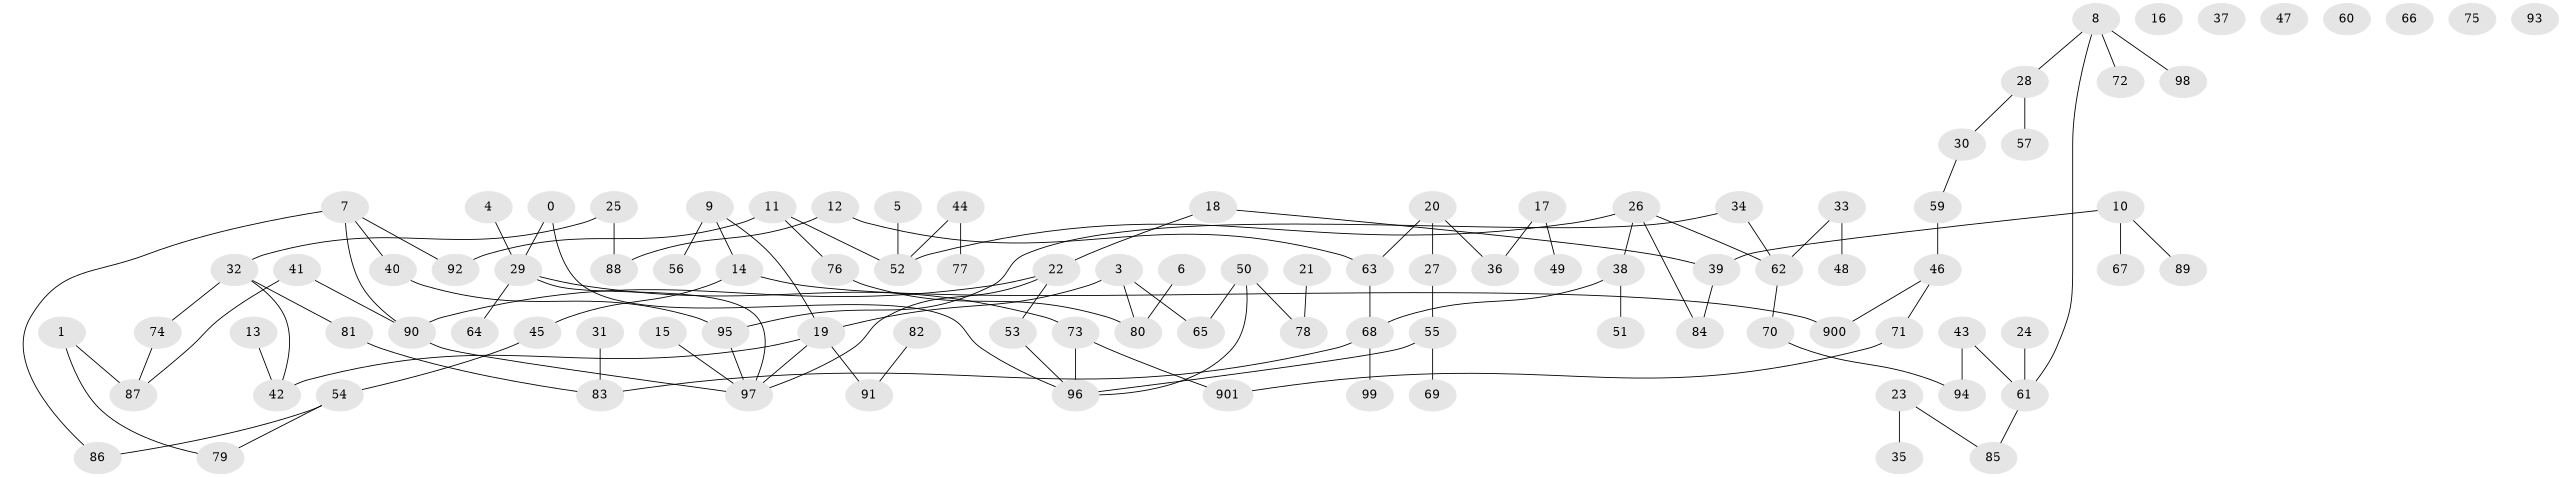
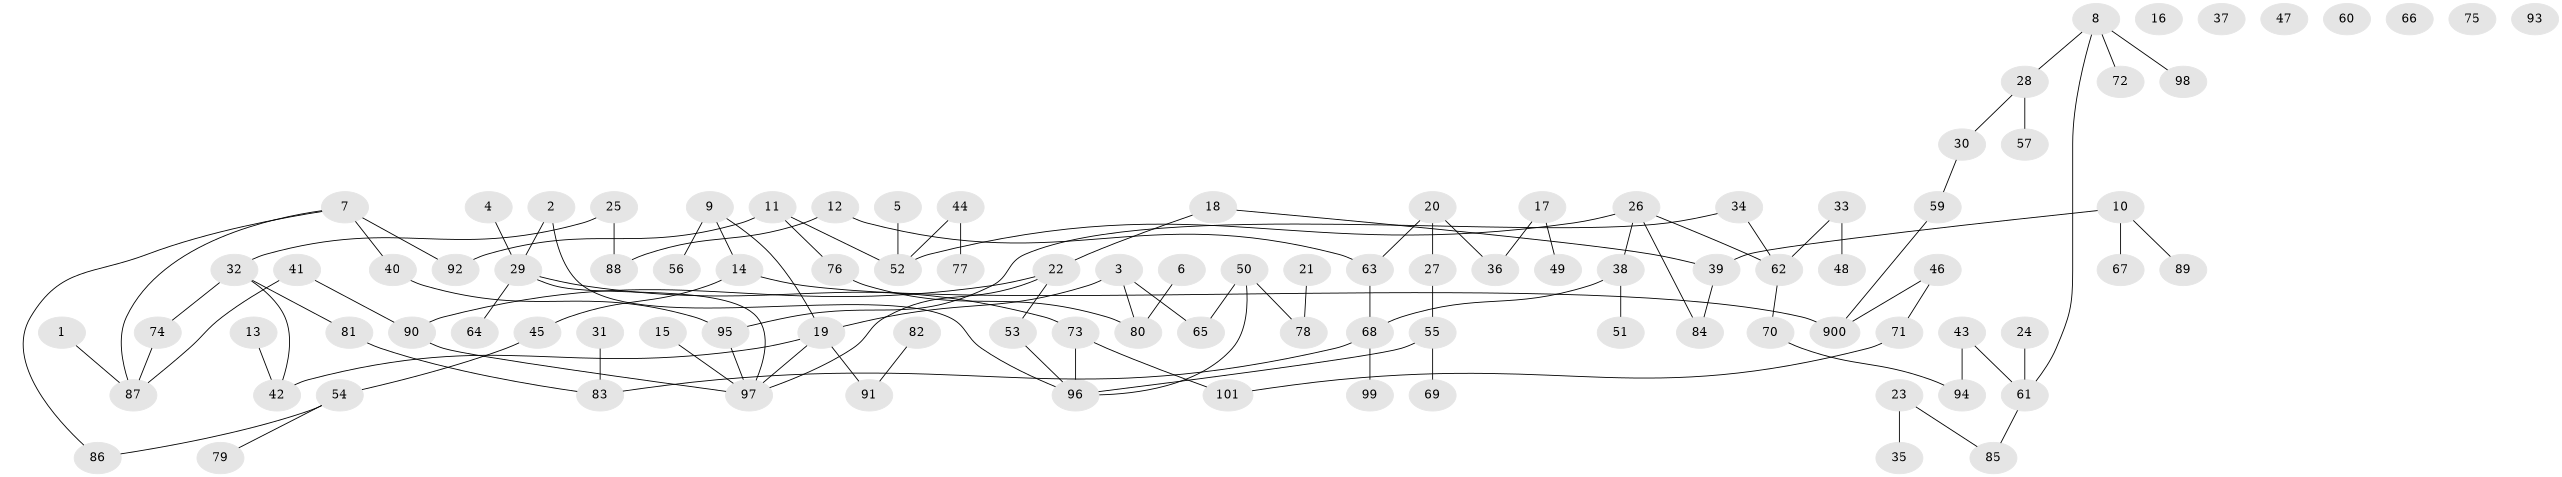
node "0": label "0" -> "2"
edge "59" -- "46": now "59" -- "900"
edge "7" -- "90": now "7" -- "87"
node "901": label "901" -> "101"
edge "1" -- "79": removed
